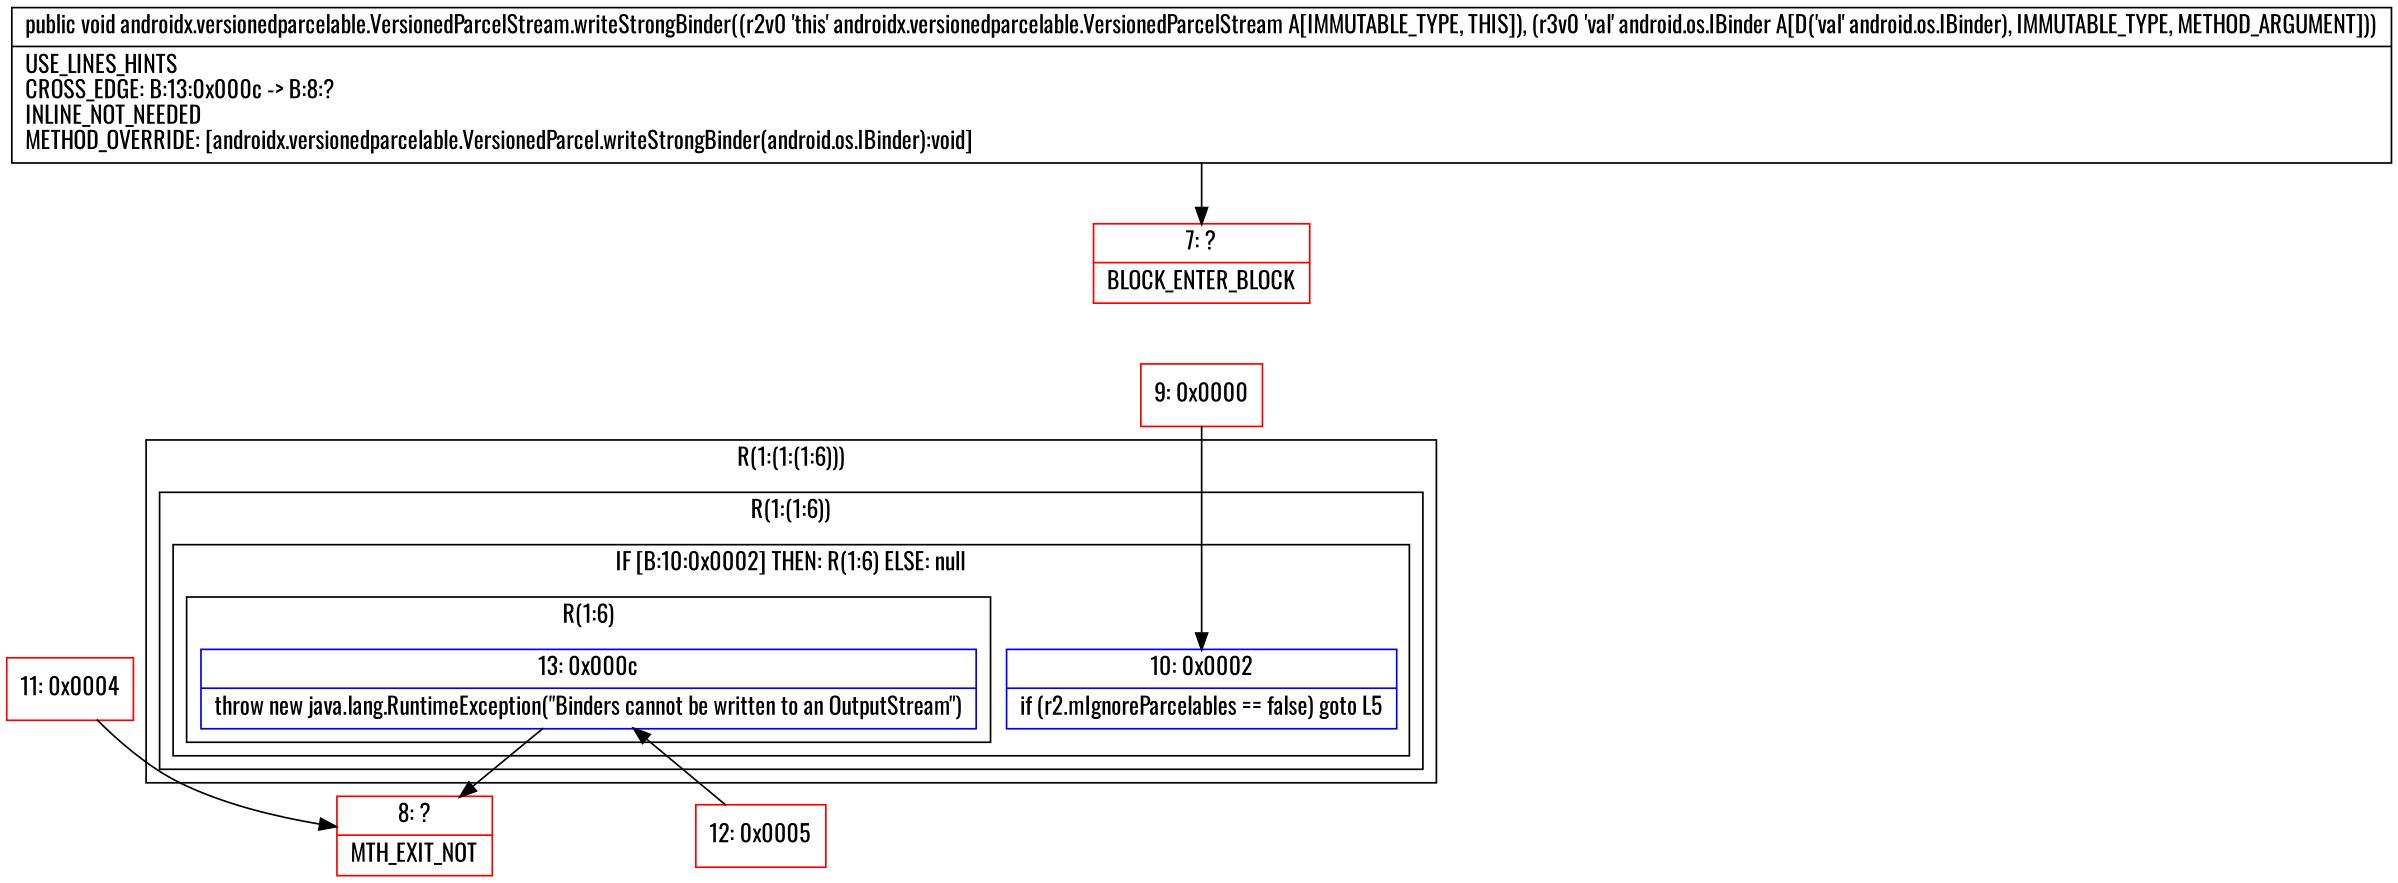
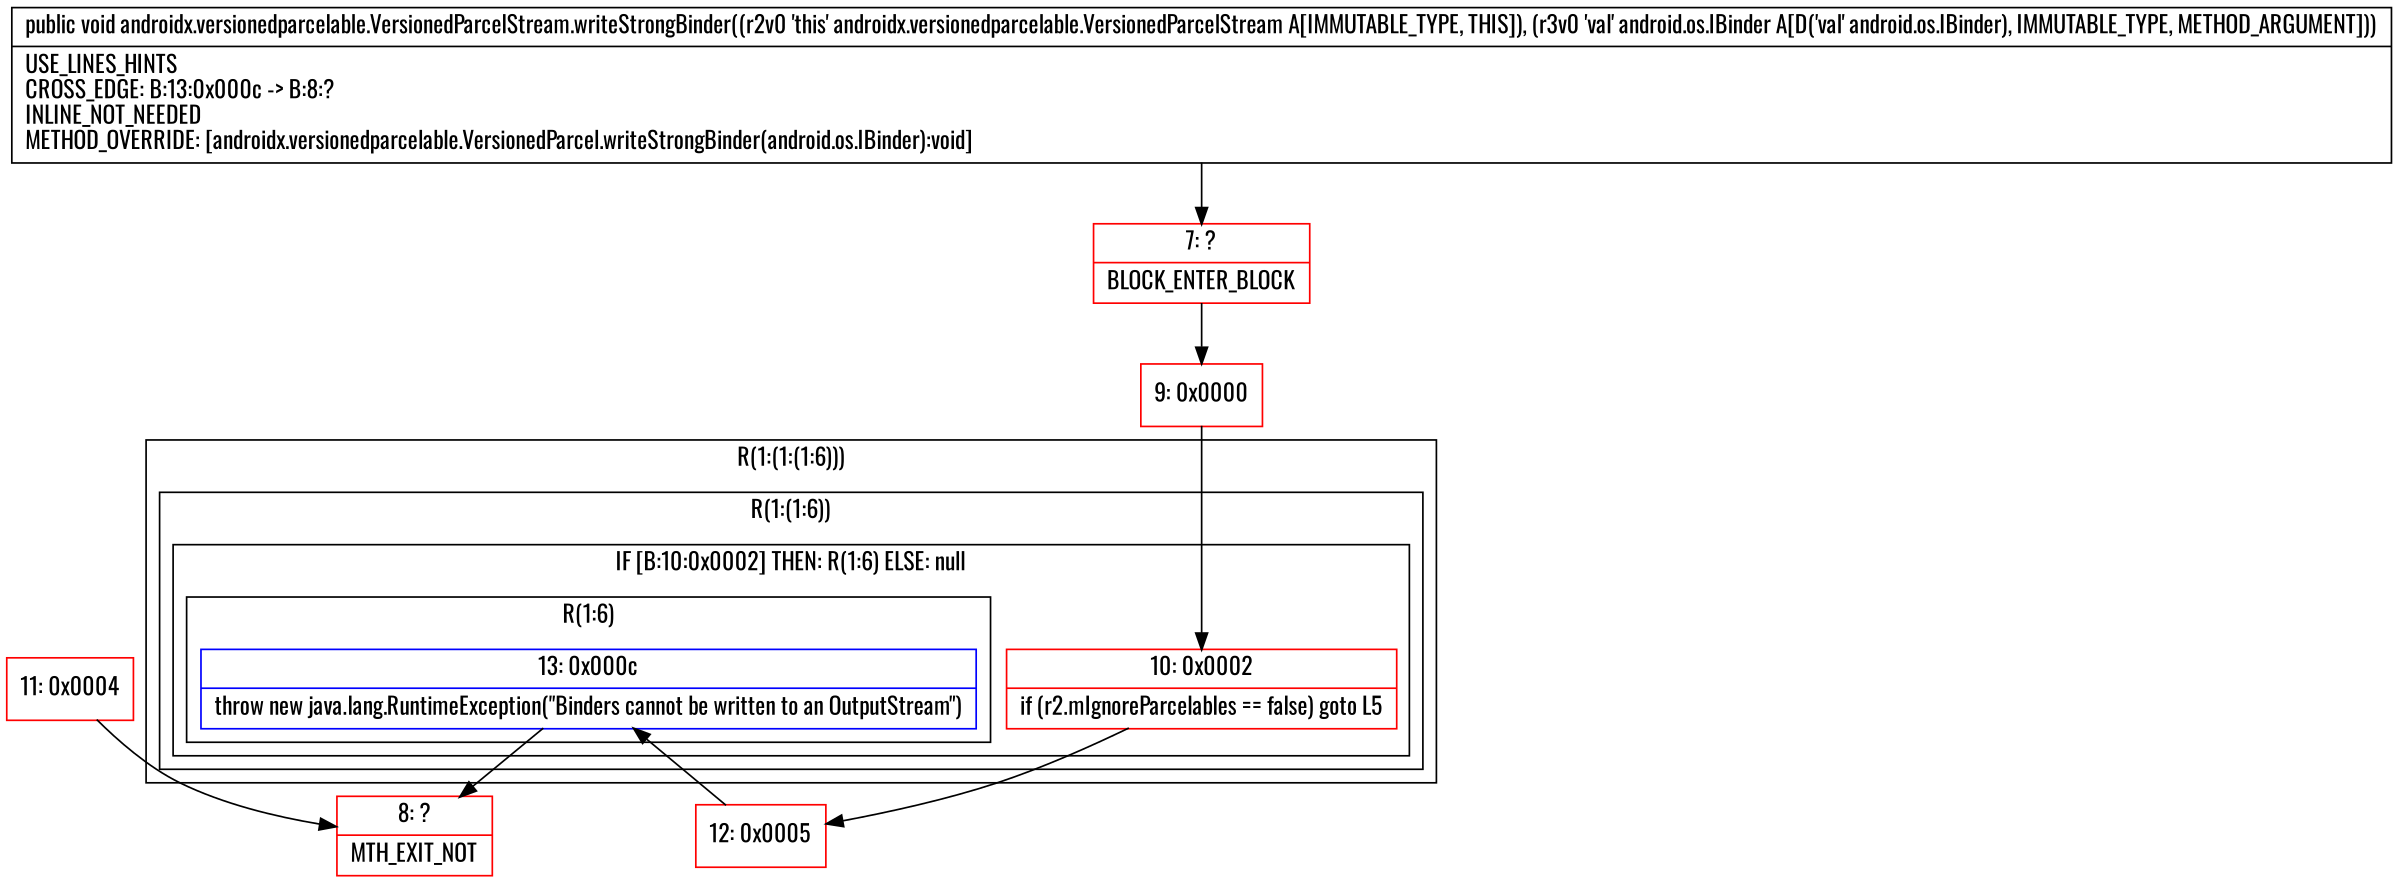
edge "7: ?" -> "9: 0x0000": added
node "10: 0x0002": color blue -> red
edge "10: 0x0002" -> "12: 0x0005": added
